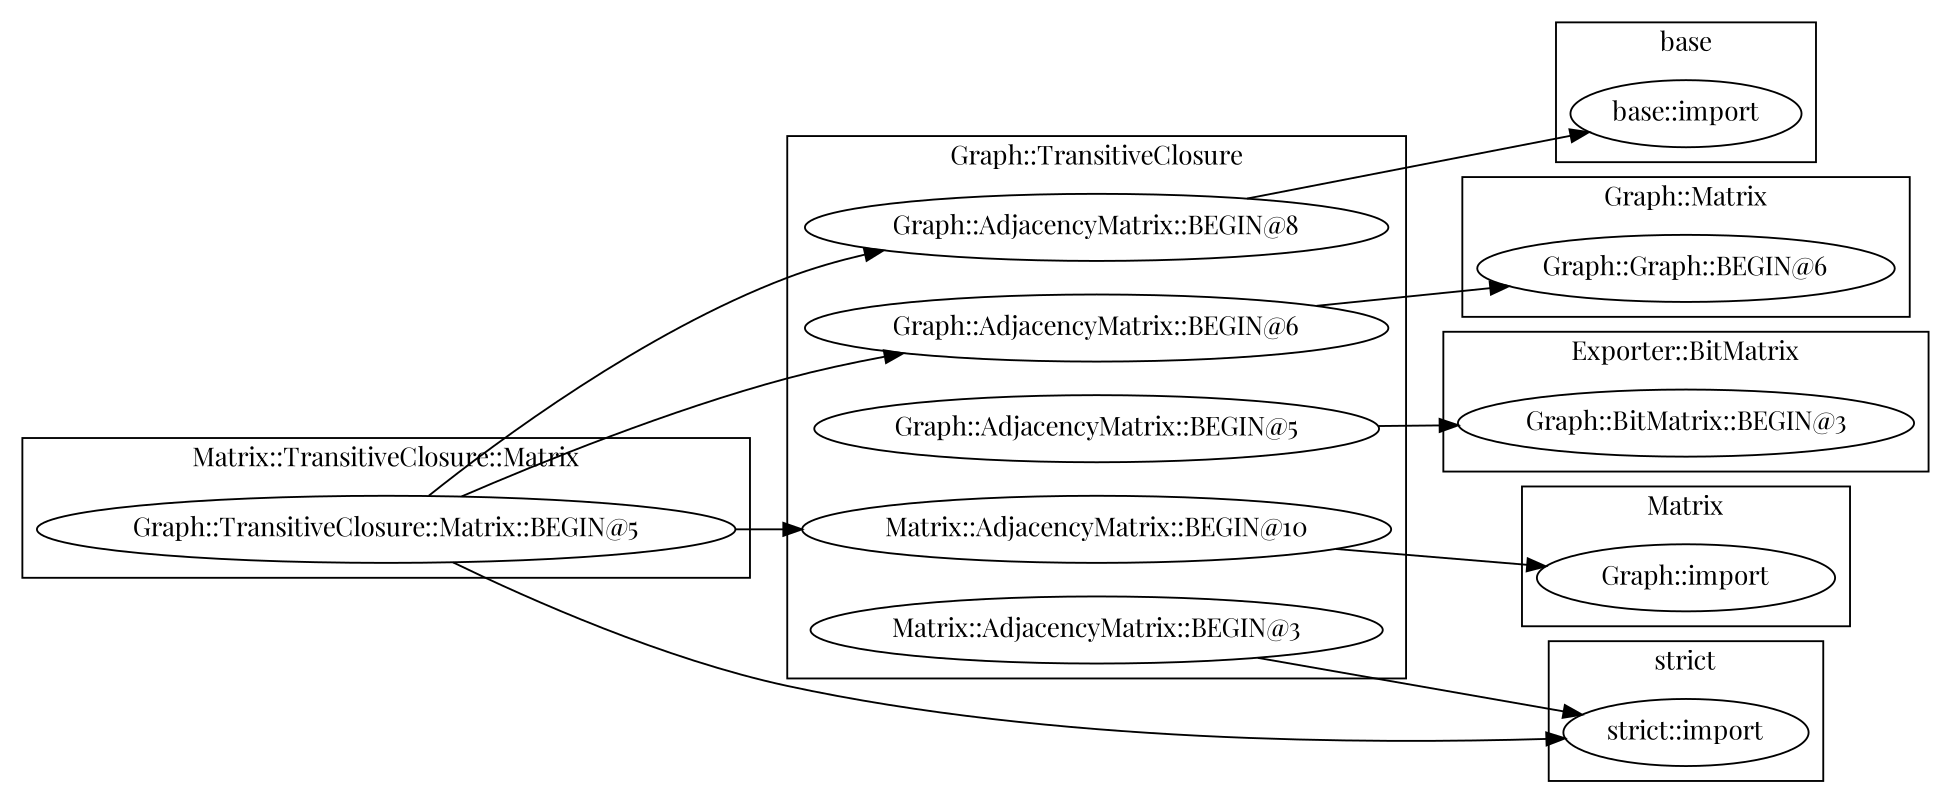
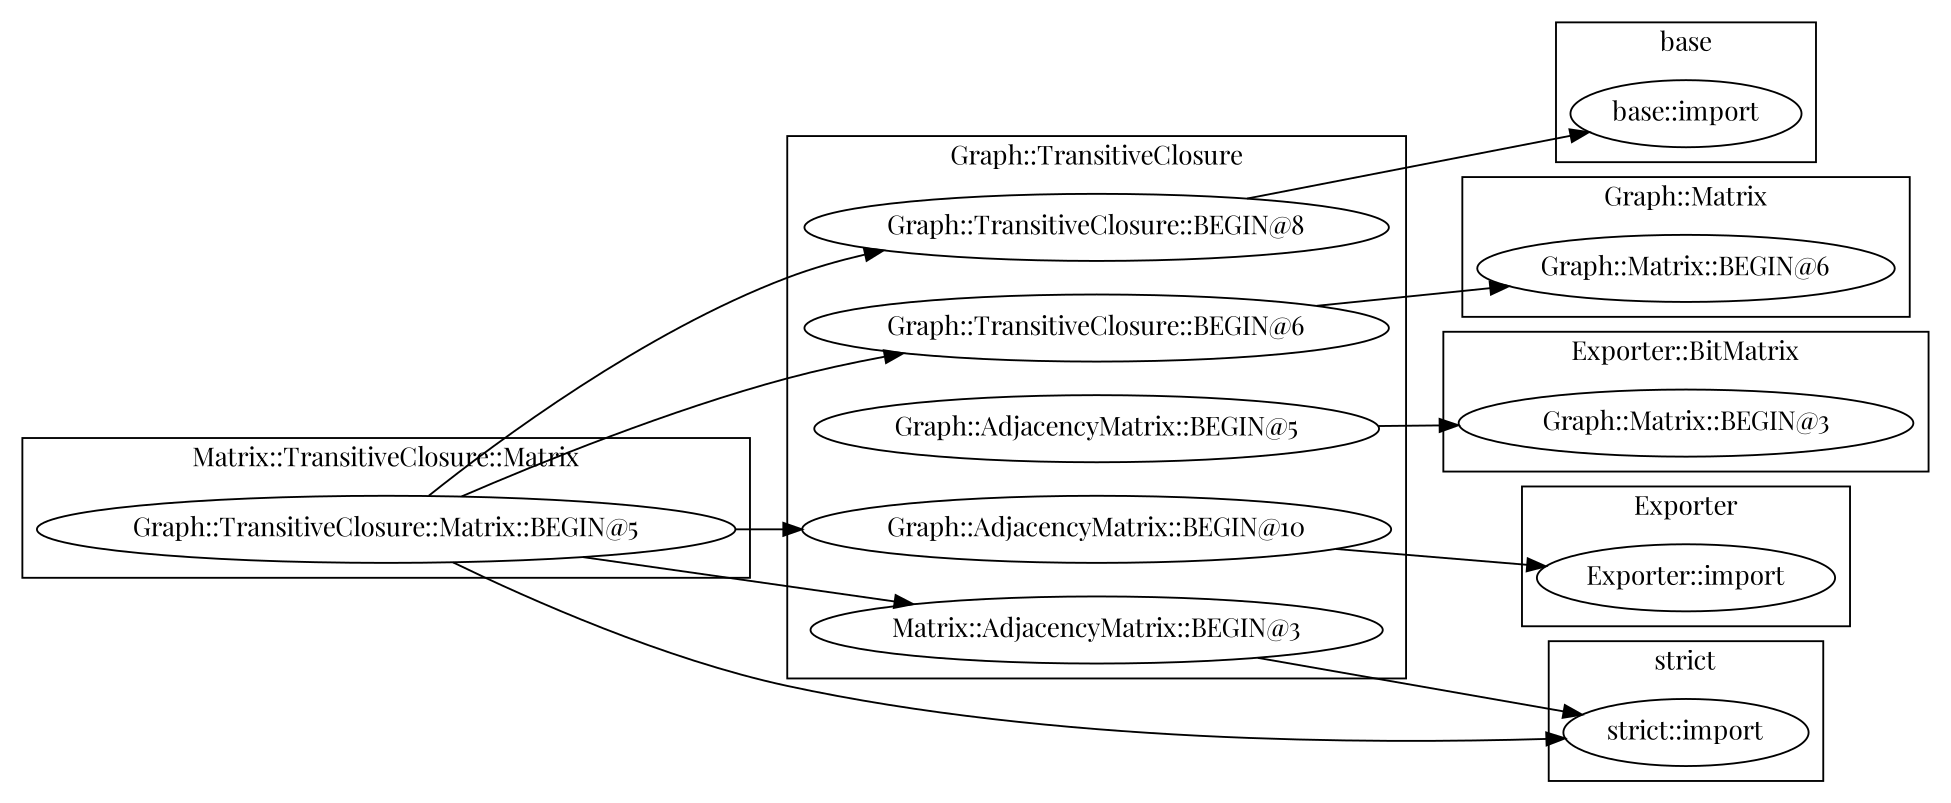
node "Graph::AdjacencyMatrix::BEGIN@8": label "Graph::AdjacencyMatrix::BEGIN@8" -> "Graph::TransitiveClosure::BEGIN@8"
node "Graph::Graph::BEGIN@6": label "Graph::Graph::BEGIN@6" -> "Graph::Matrix::BEGIN@6"
node "Graph::AdjacencyMatrix::BEGIN@6": label "Graph::AdjacencyMatrix::BEGIN@6" -> "Graph::TransitiveClosure::BEGIN@6"
node "Graph::BitMatrix::BEGIN@3": label "Graph::BitMatrix::BEGIN@3" -> "Graph::Matrix::BEGIN@3"
cluster "Matrix": label "Matrix" -> "Exporter"
node "Matrix::AdjacencyMatrix::BEGIN@10": label "Matrix::AdjacencyMatrix::BEGIN@10" -> "Graph::AdjacencyMatrix::BEGIN@10"
node "Graph::import": label "Graph::import" -> "Exporter::import"
edge "Graph::TransitiveClosure::Matrix::BEGIN@5" -> "Matrix::AdjacencyMatrix::BEGIN@3": added
